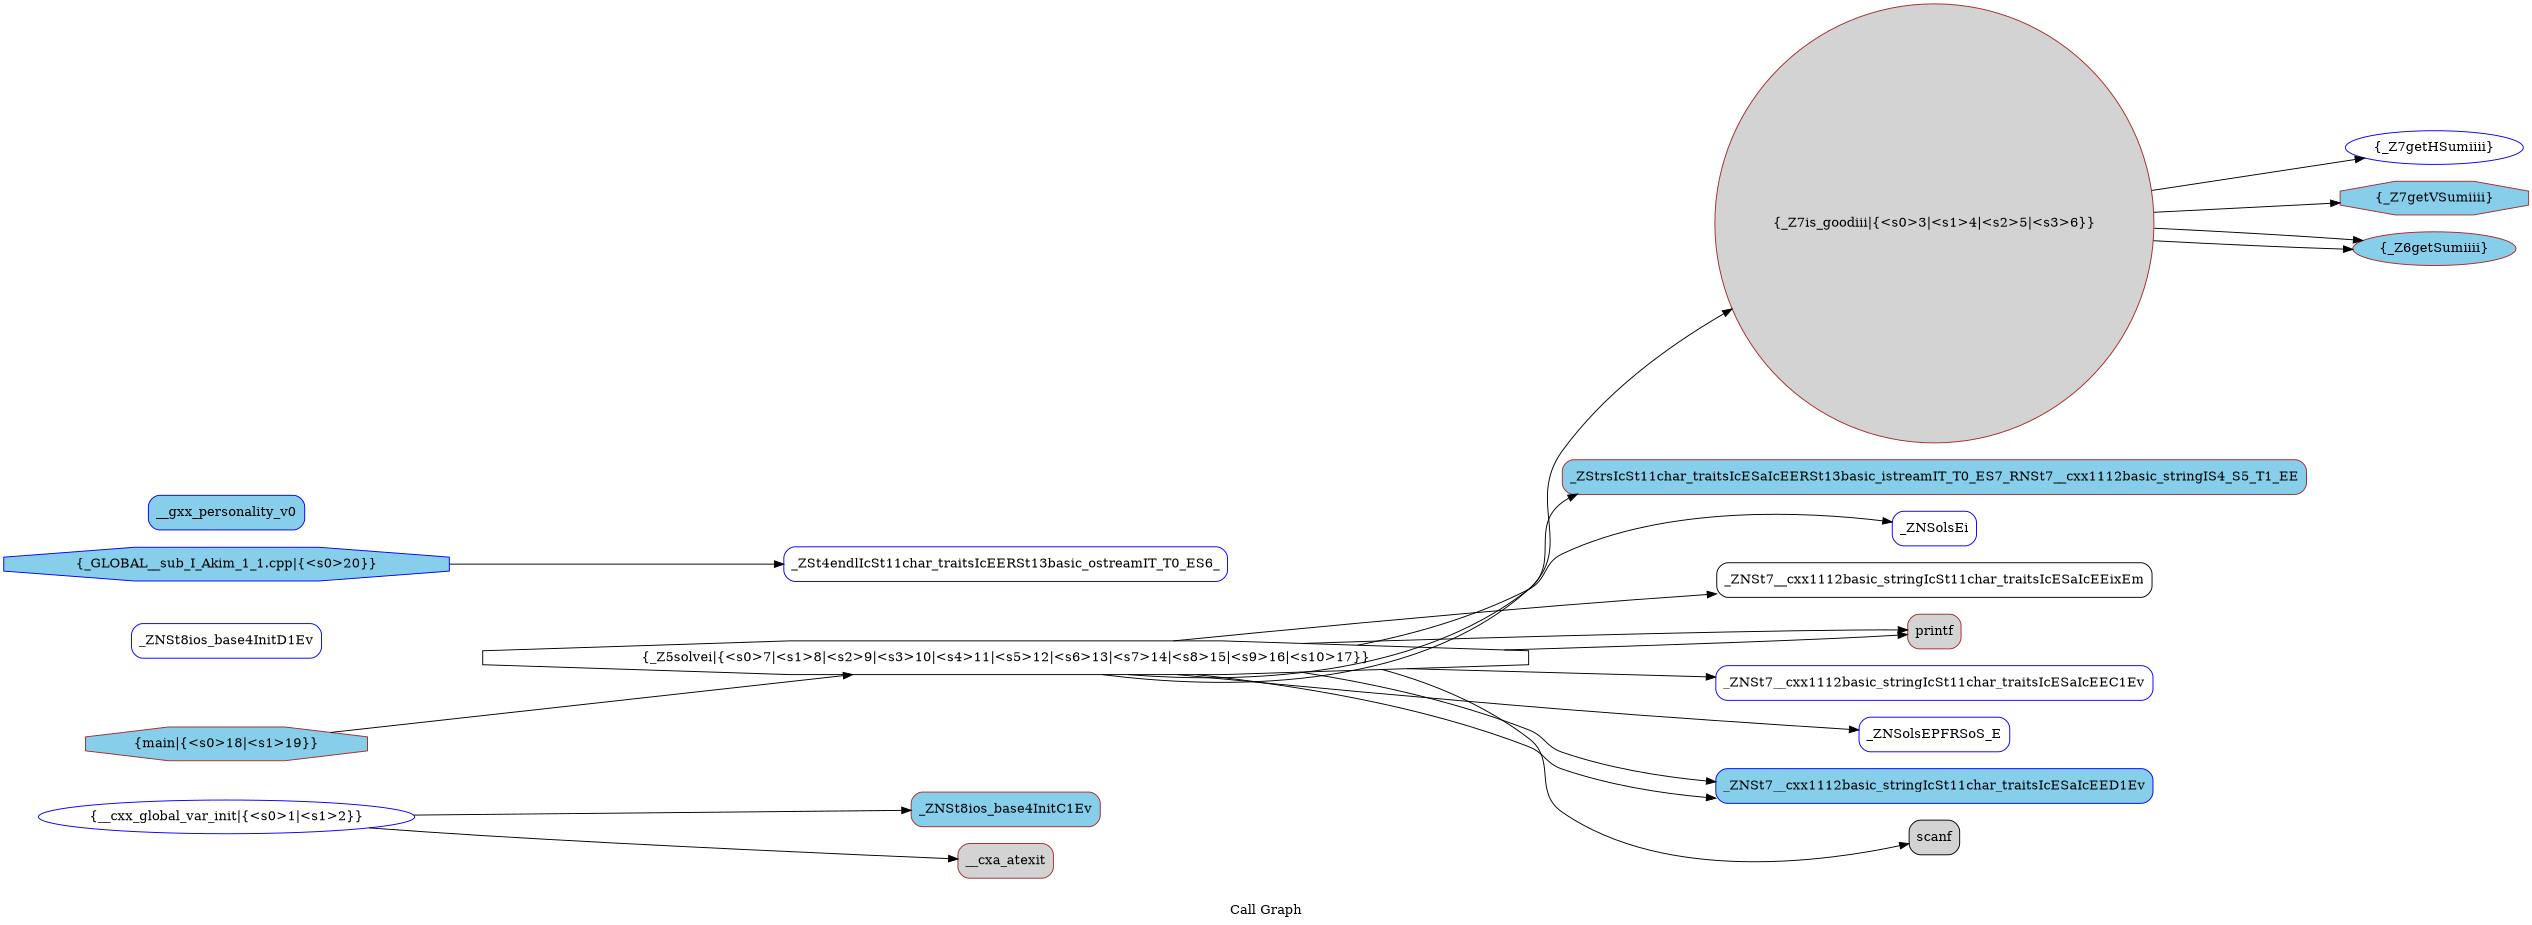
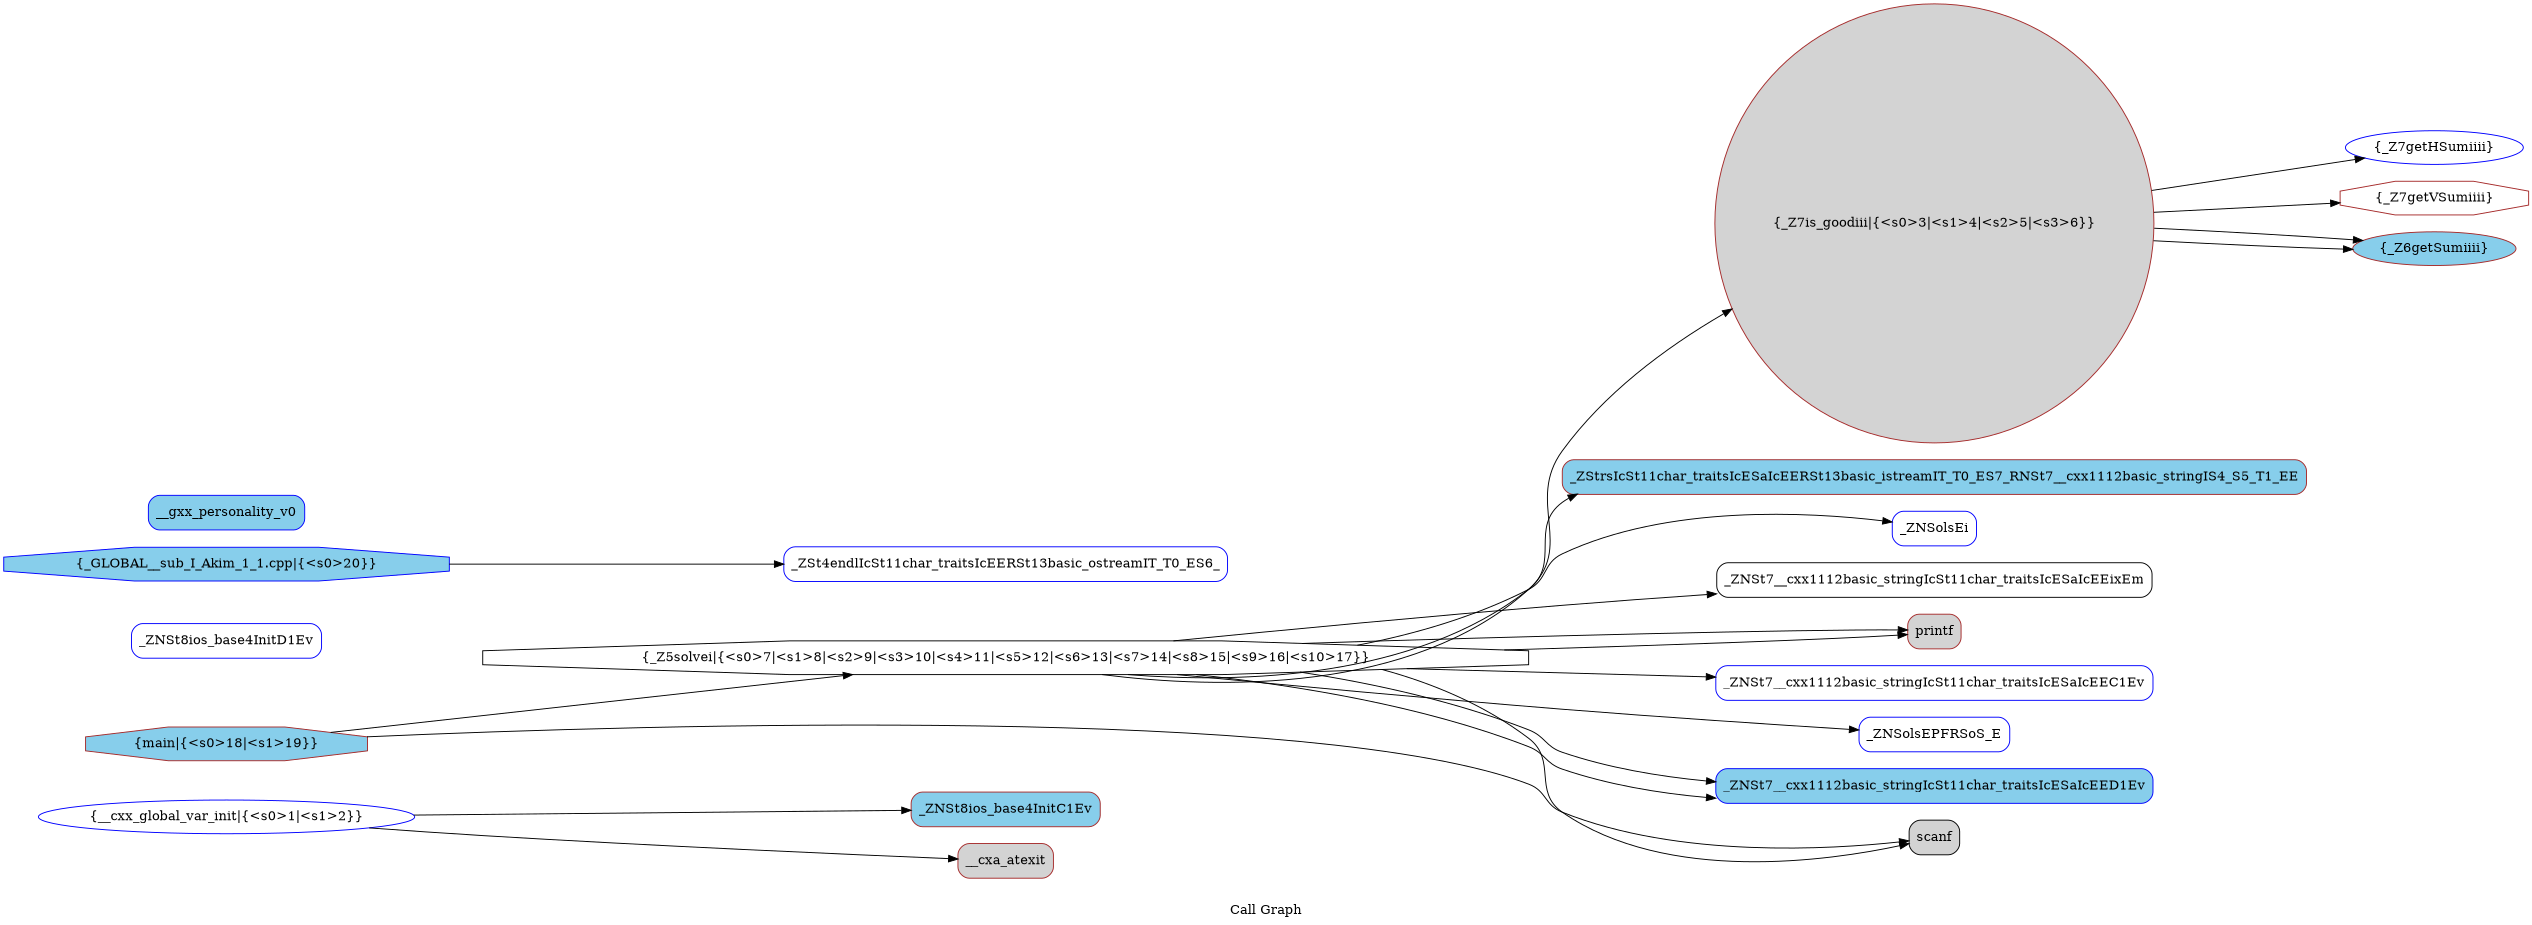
node "{_Z7getVSumiiii}": fillcolor skyblue -> white
edge "{main|{<s0>18|<s1>19}}" -> "scanf": added
